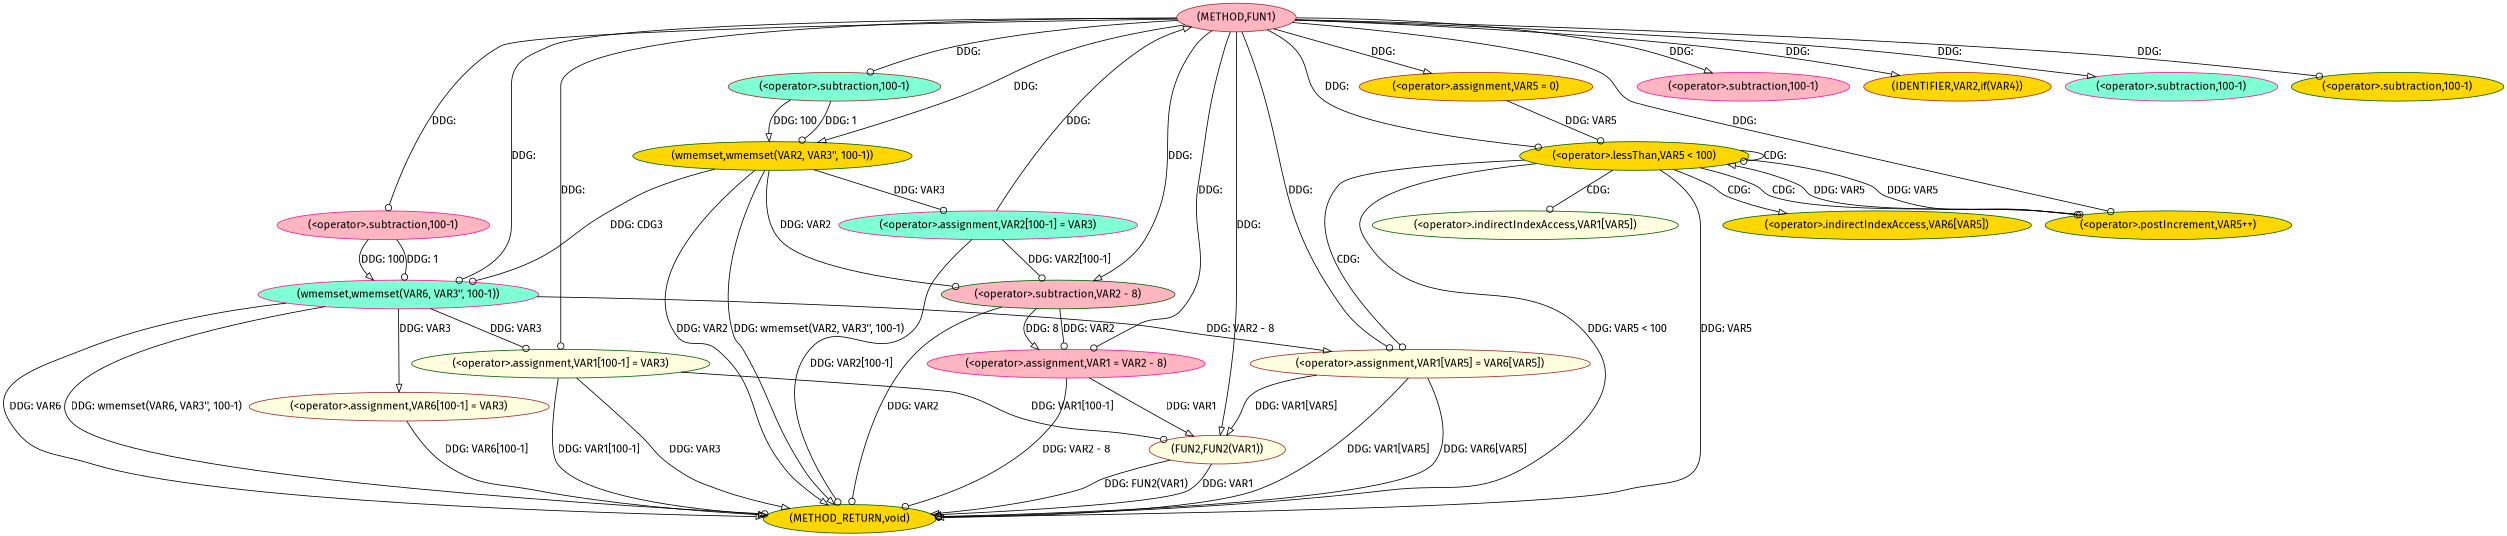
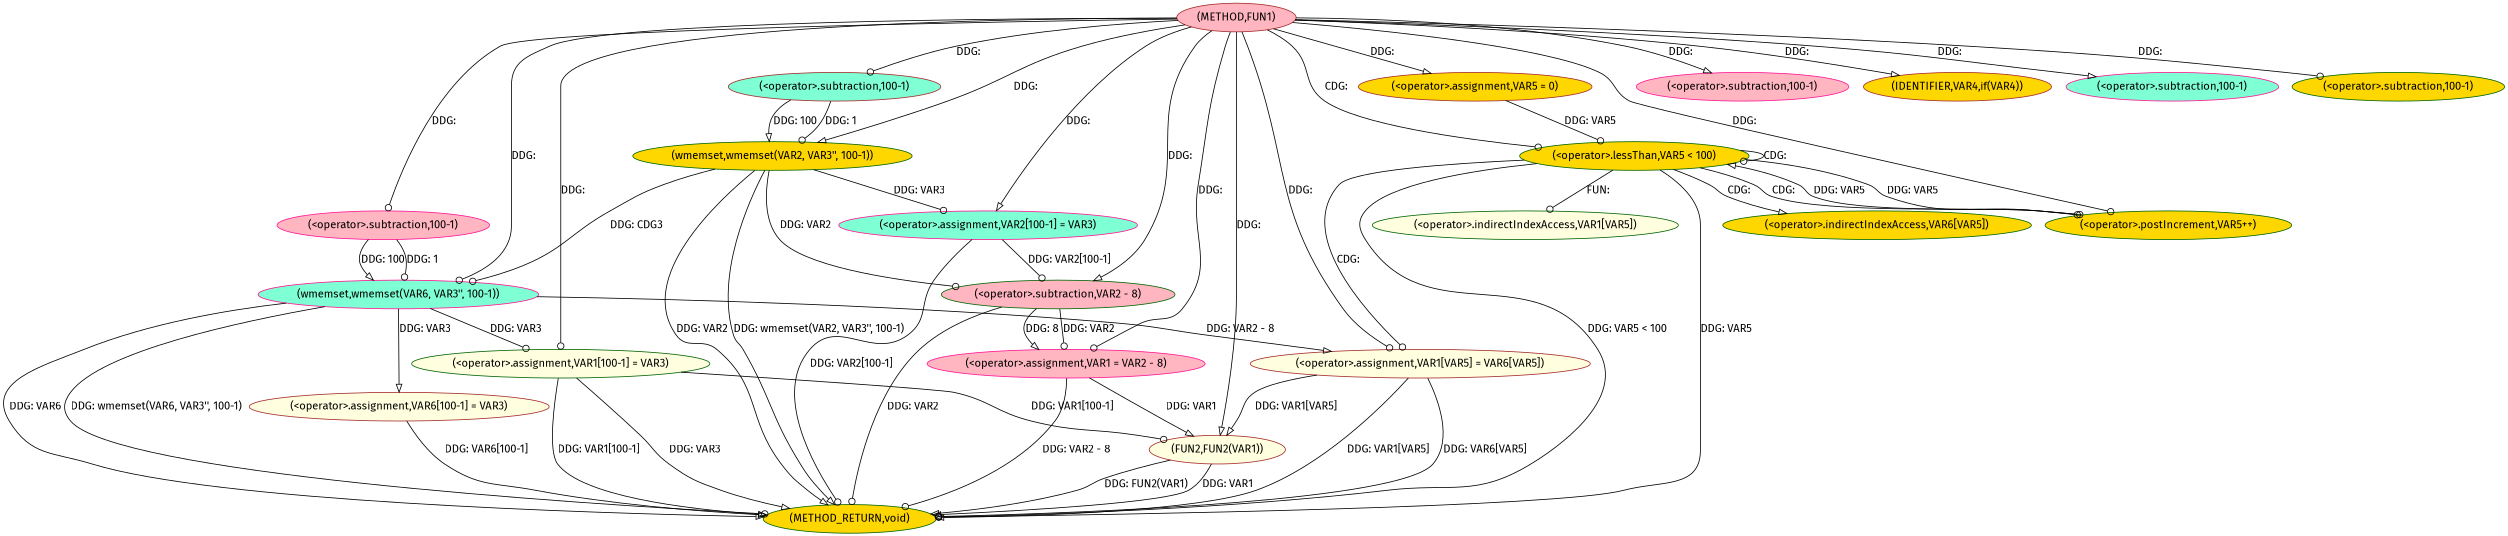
edge "(METHOD,FUN1)" -> "(<operator>.lessThan,VAR5 < 100)": label "DDG: " -> "CDG: "
node "(IDENTIFIER,VAR2,if(VAR4))": label "(IDENTIFIER,VAR2,if(VAR4))" -> "(IDENTIFIER,VAR4,if(VAR4))"
edge "(<operator>.assignment,VAR2[100-1] = VAR3)" -> "(METHOD,FUN1)": reversed
edge "(<operator>.lessThan,VAR5 < 100)" -> "(<operator>.indirectIndexAccess,VAR1[VAR5])": label "CDG: " -> "FUN: "
